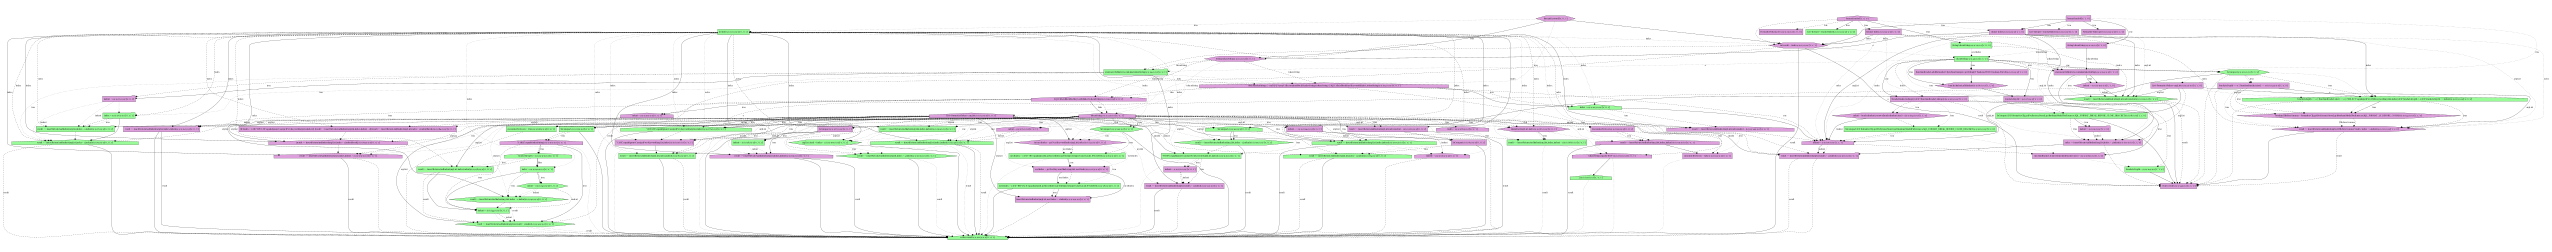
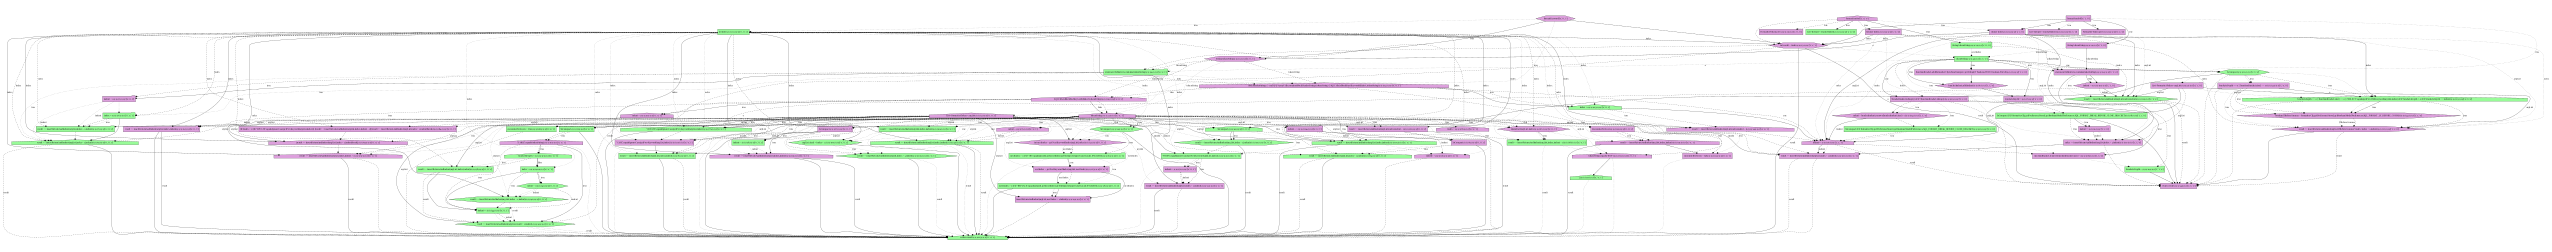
edge "int index@@@2@@@['0', '0', '1']" -> "int result = index@@@3@@@['1', '1', '1']": style dotted -> solid
edge "indent++@@@16@@@['1', '1', '1']" -> "return result@@@34@@@['1', '1', '0']": added, label "result"
